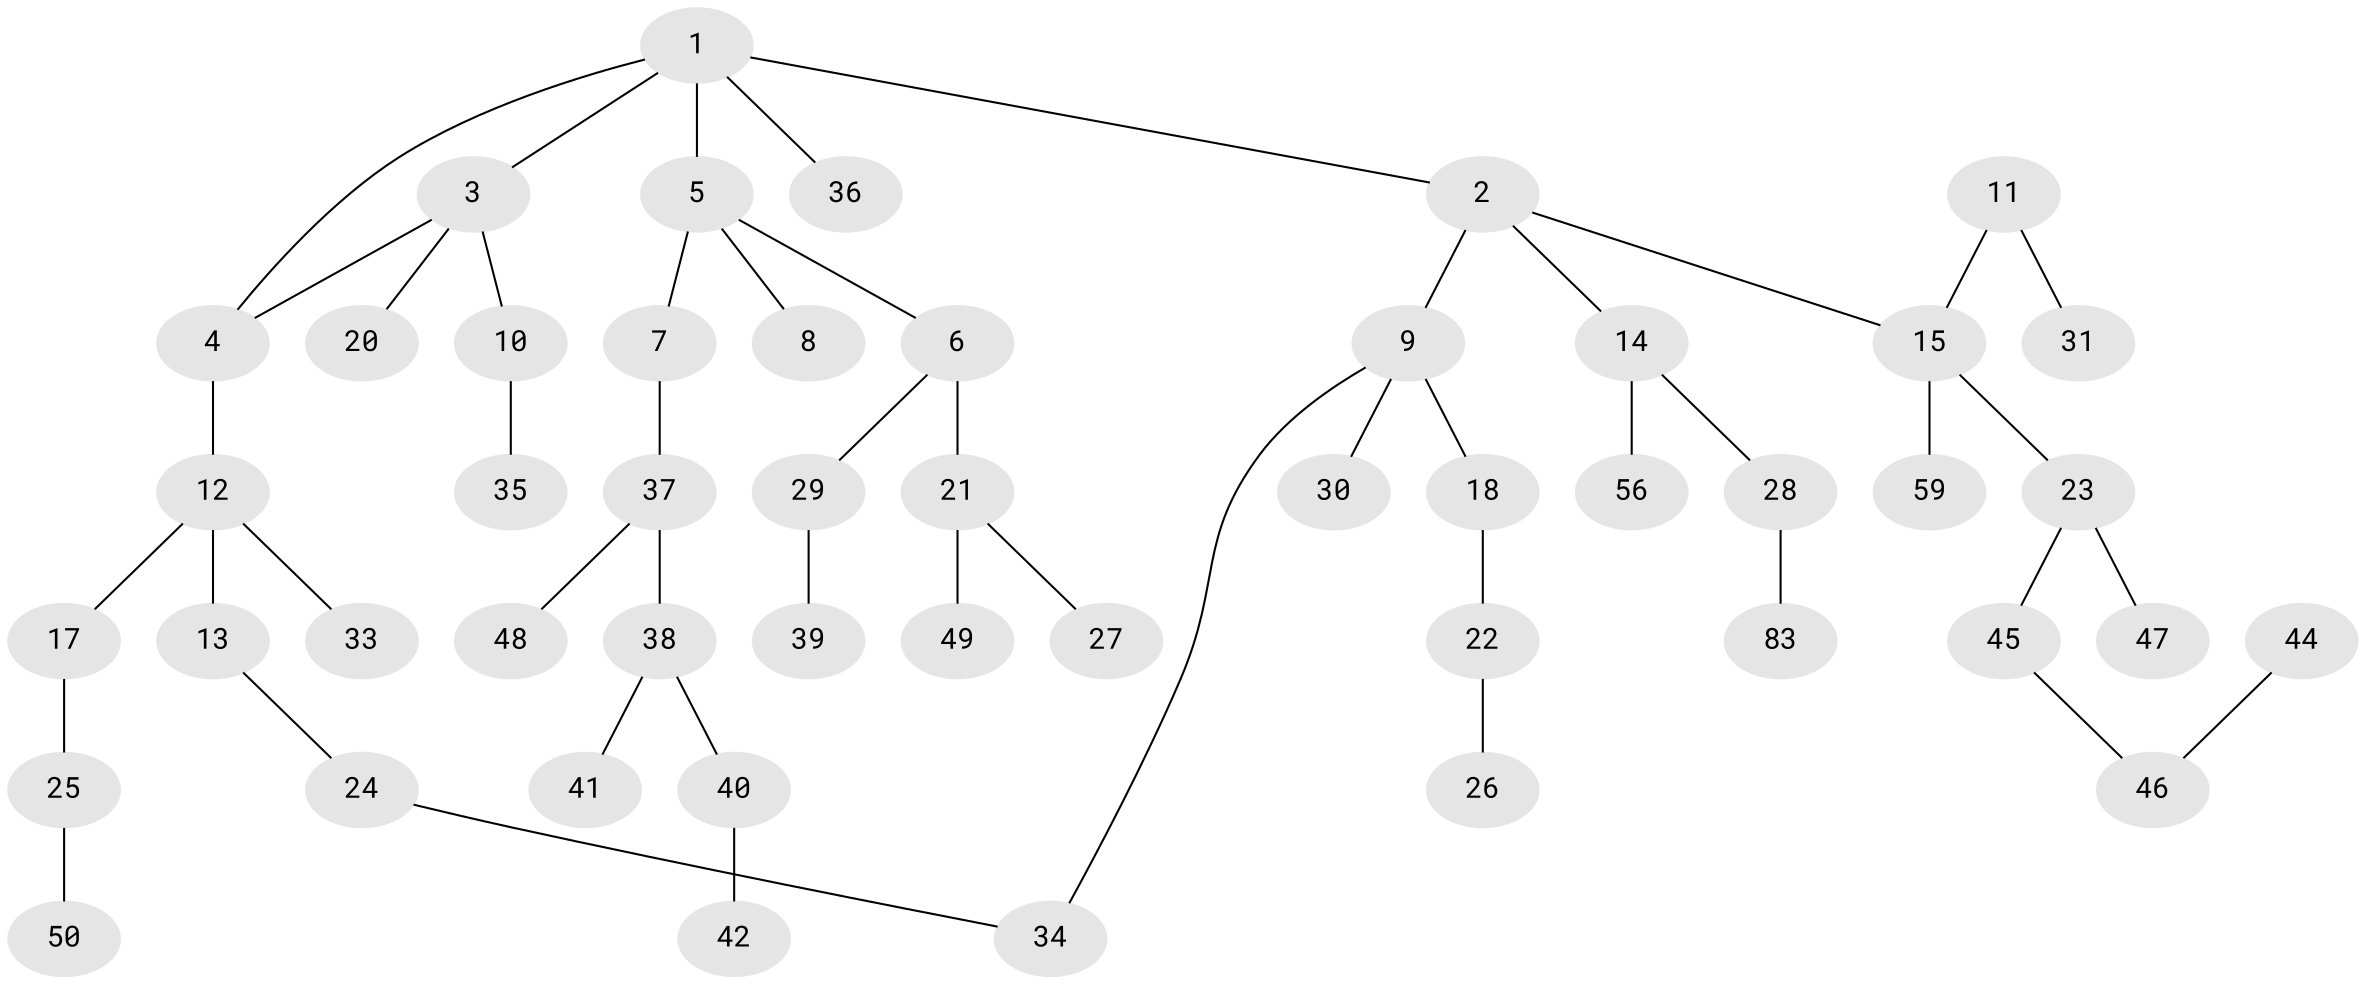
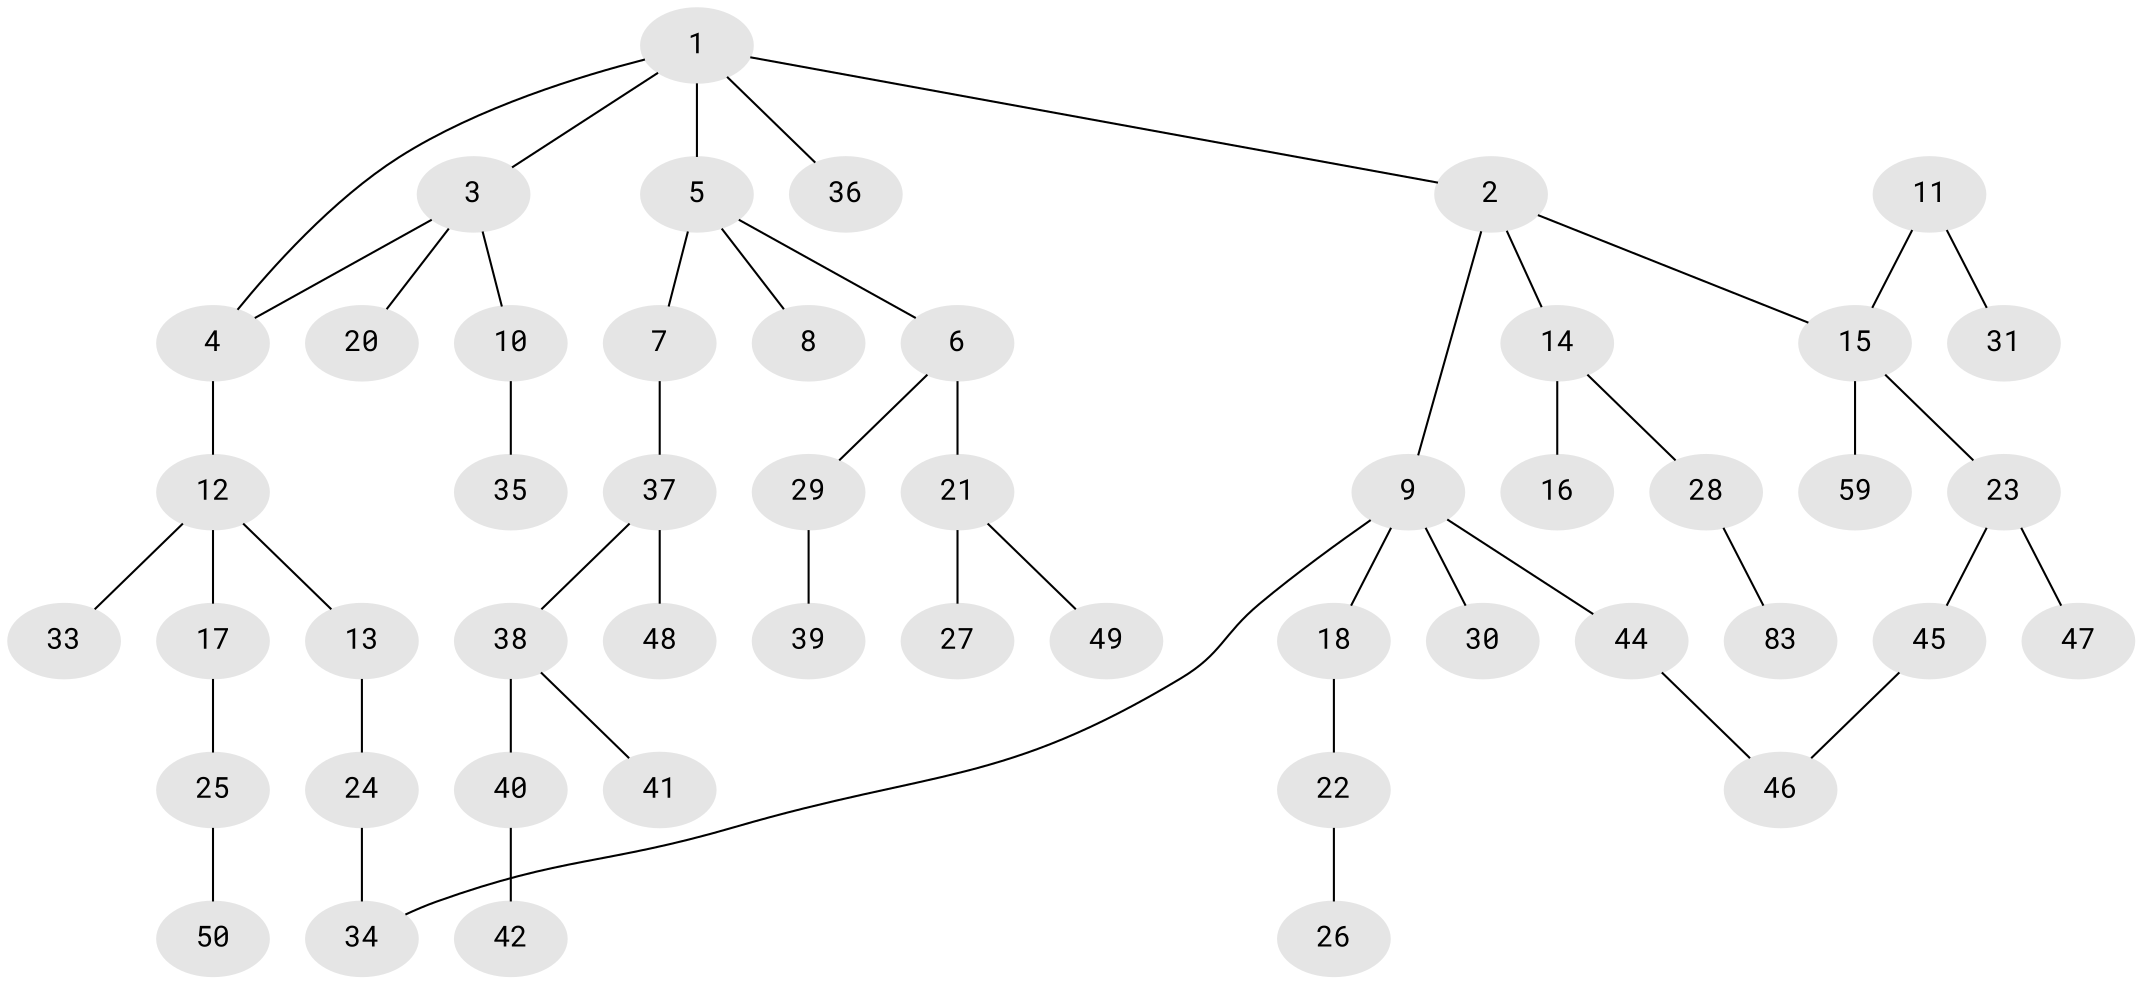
node "56": label "56" -> "16"
edge "9" -- "44": added
